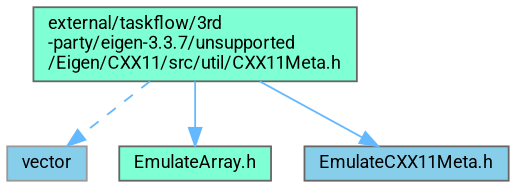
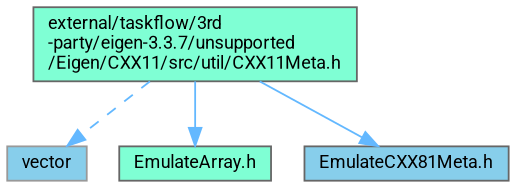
node "EmulateCXX11Meta.h": label "EmulateCXX11Meta.h" -> "EmulateCXX81Meta.h"
